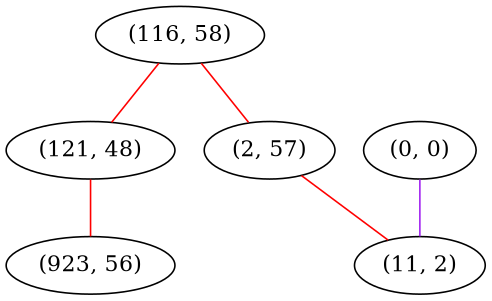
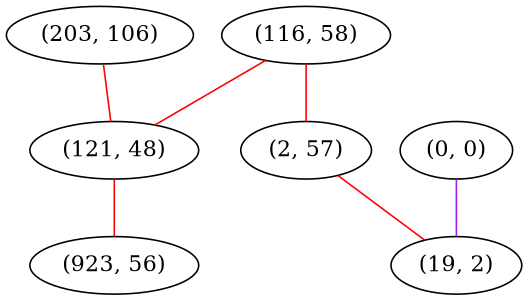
node "(203, 106)": added
node "(11, 2)": label "(11, 2)" -> "(19, 2)"
